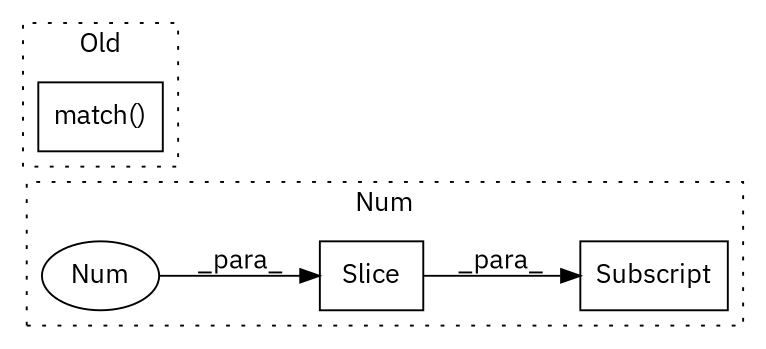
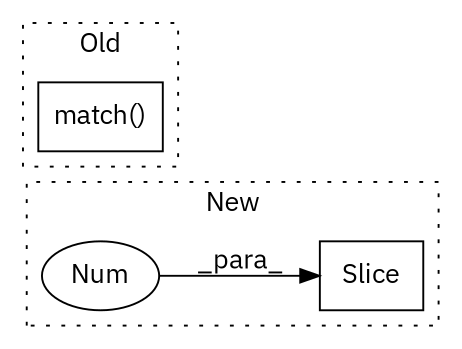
cluster "Num": label "Num" -> "New"
node "Subscript": removed
